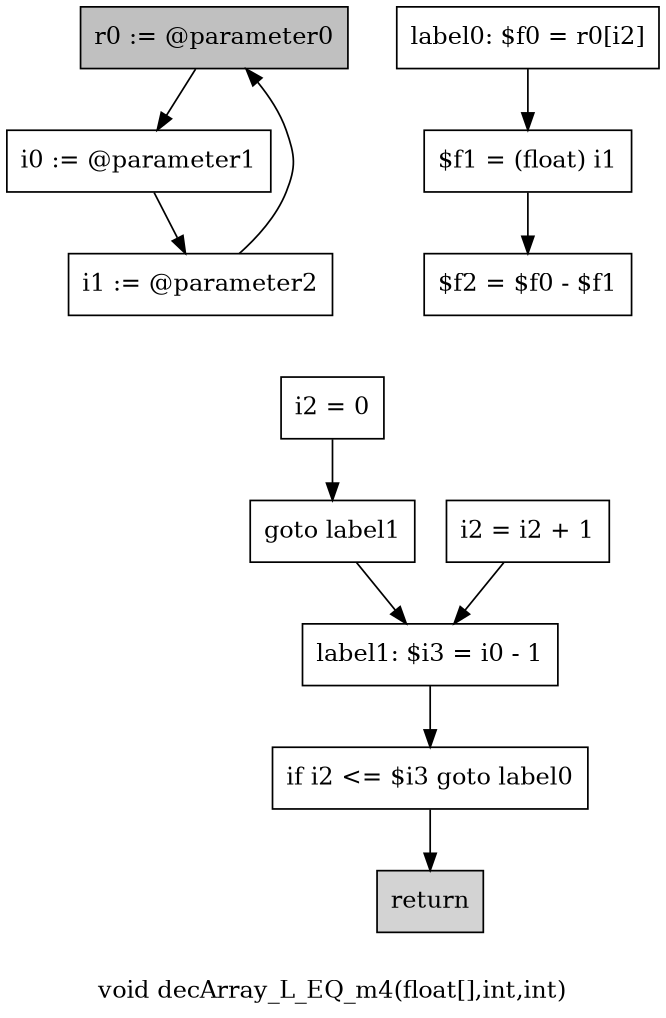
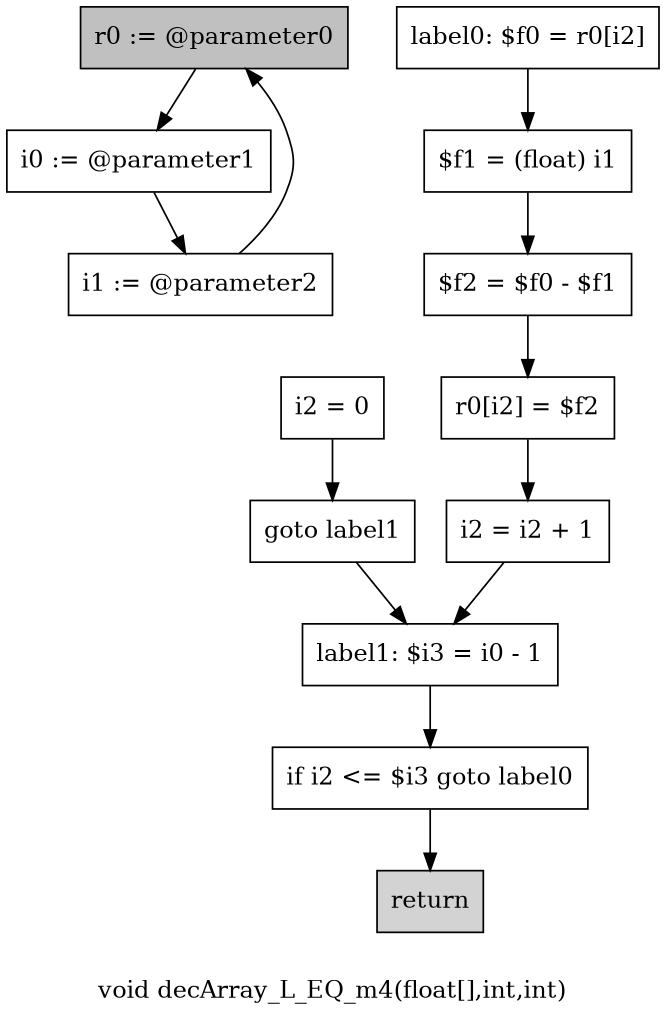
node "r0[i2] = $f2": added
